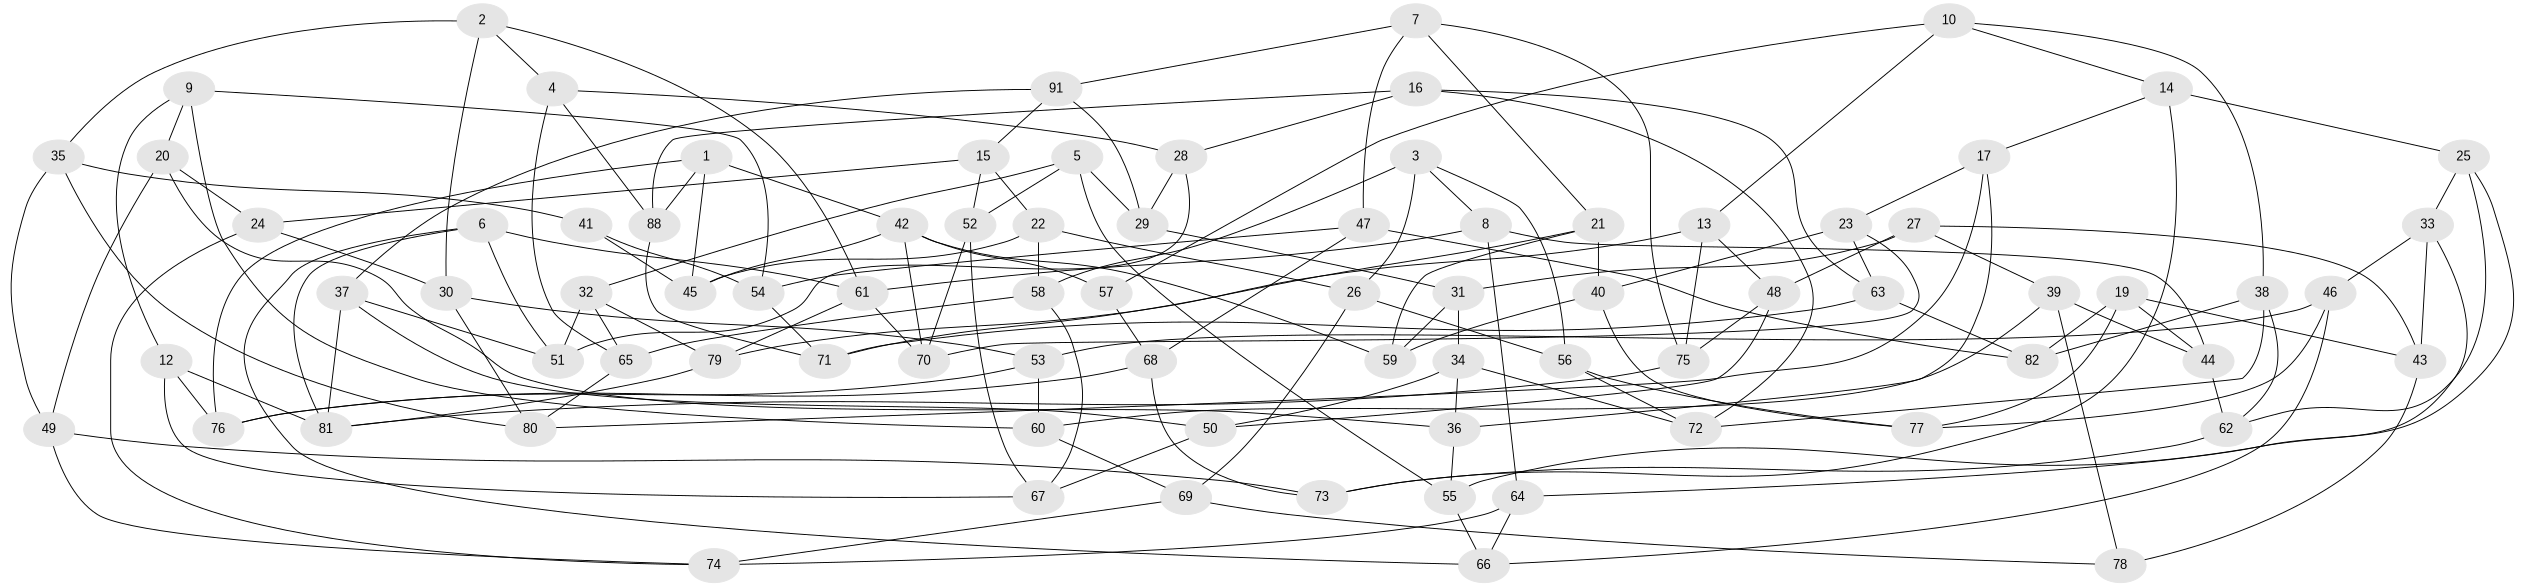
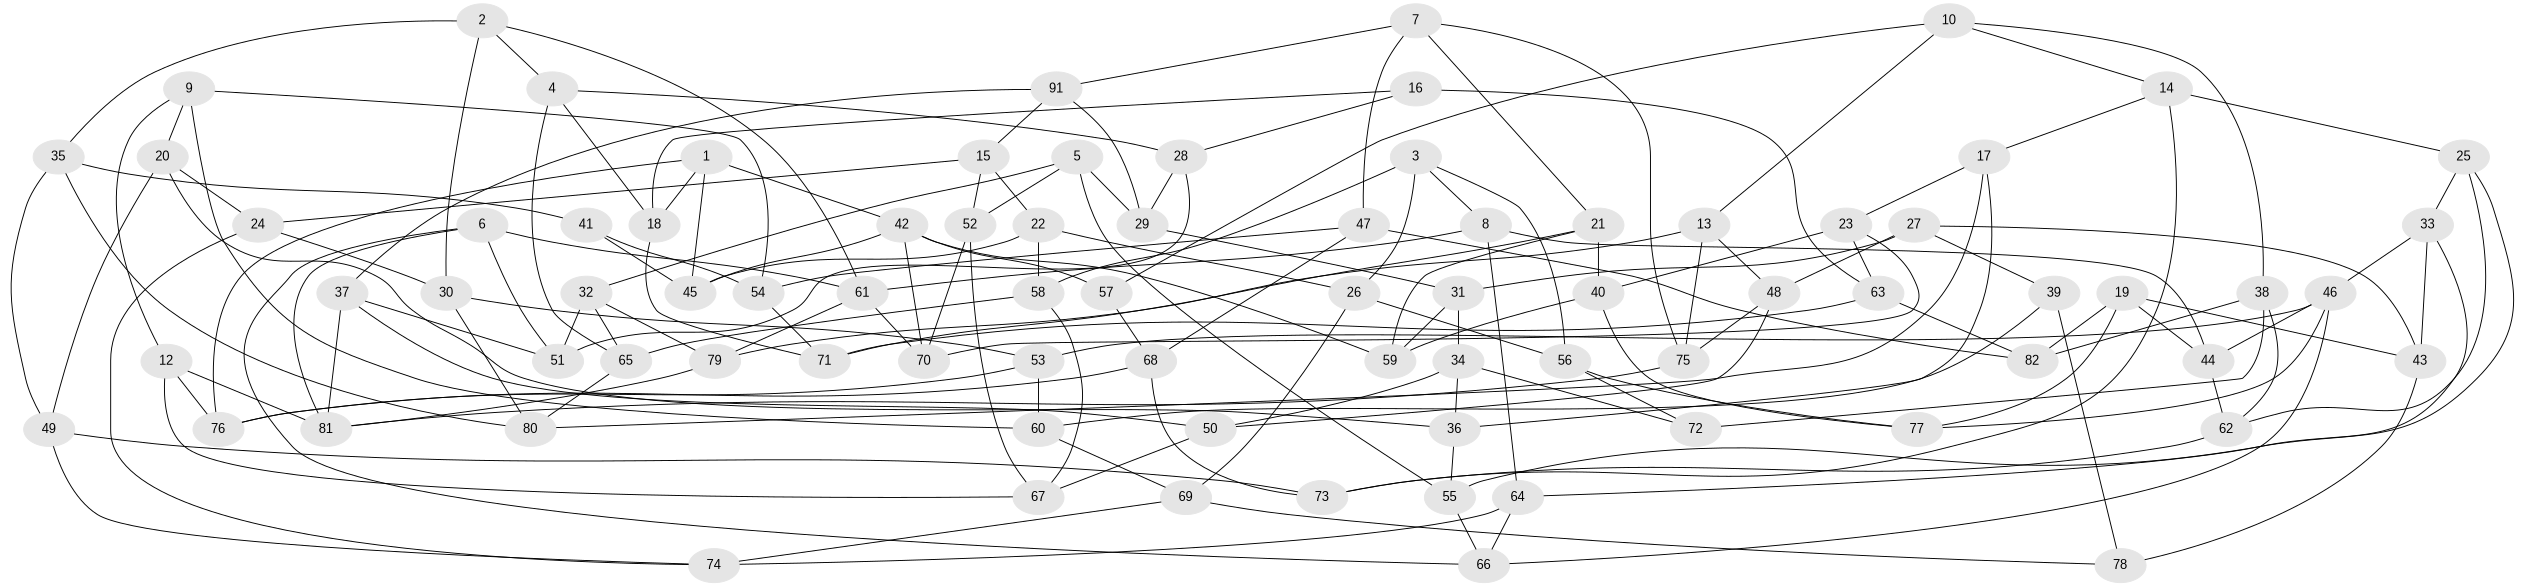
edge "16" -- "72": removed
node "88": label "88" -> "18"
edge "39" -- "44": now "46" -- "44"
